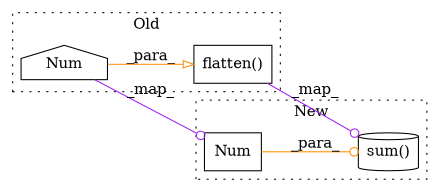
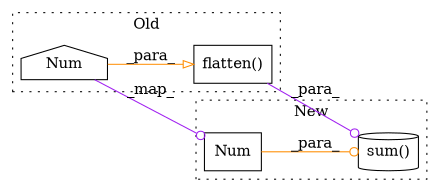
edge "flatten()" -> "sum()": label "_map_" -> "_para_"
